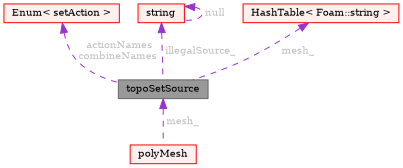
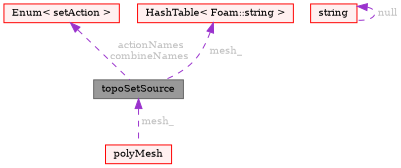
edge "topoSetSource" -> "string": removed, label "illegalSource_"
